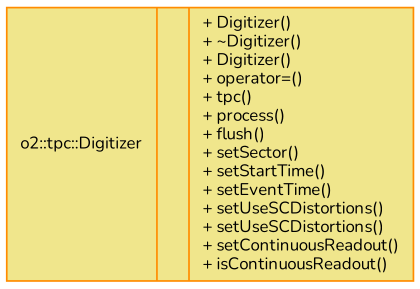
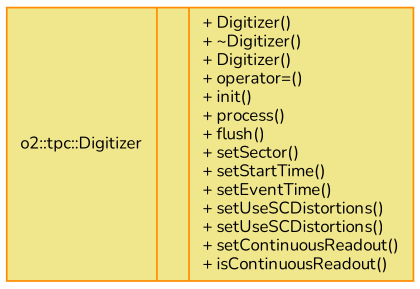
node "o2::tpc::Digitizer": text "+ tpc()" -> "+ init()"
